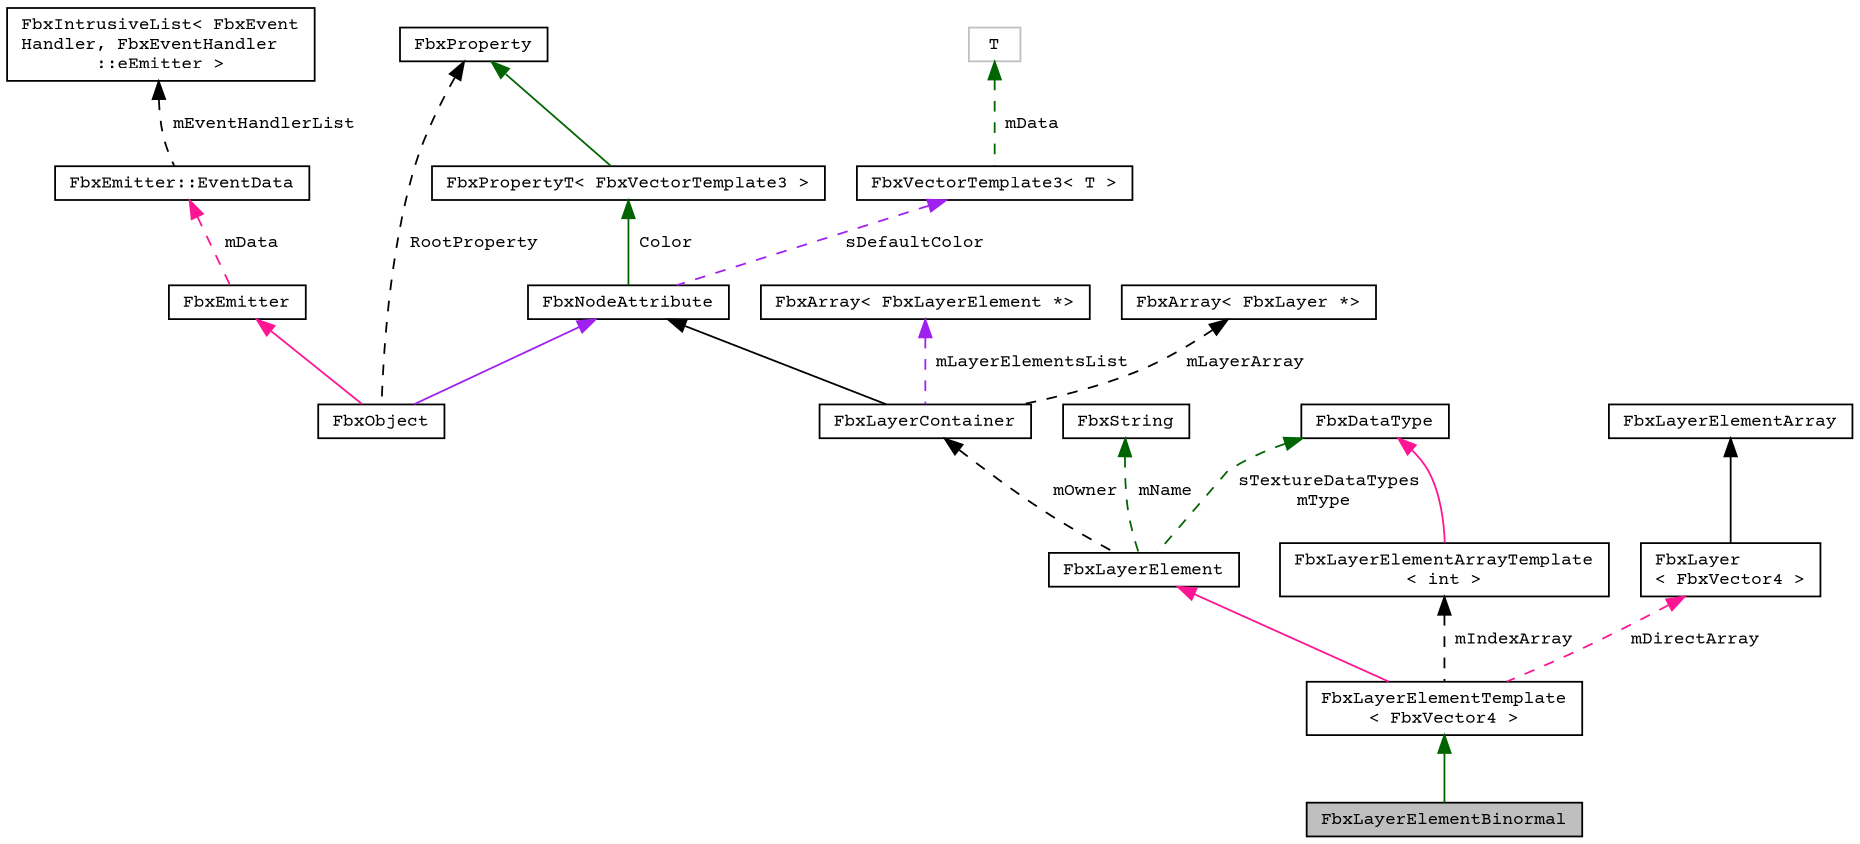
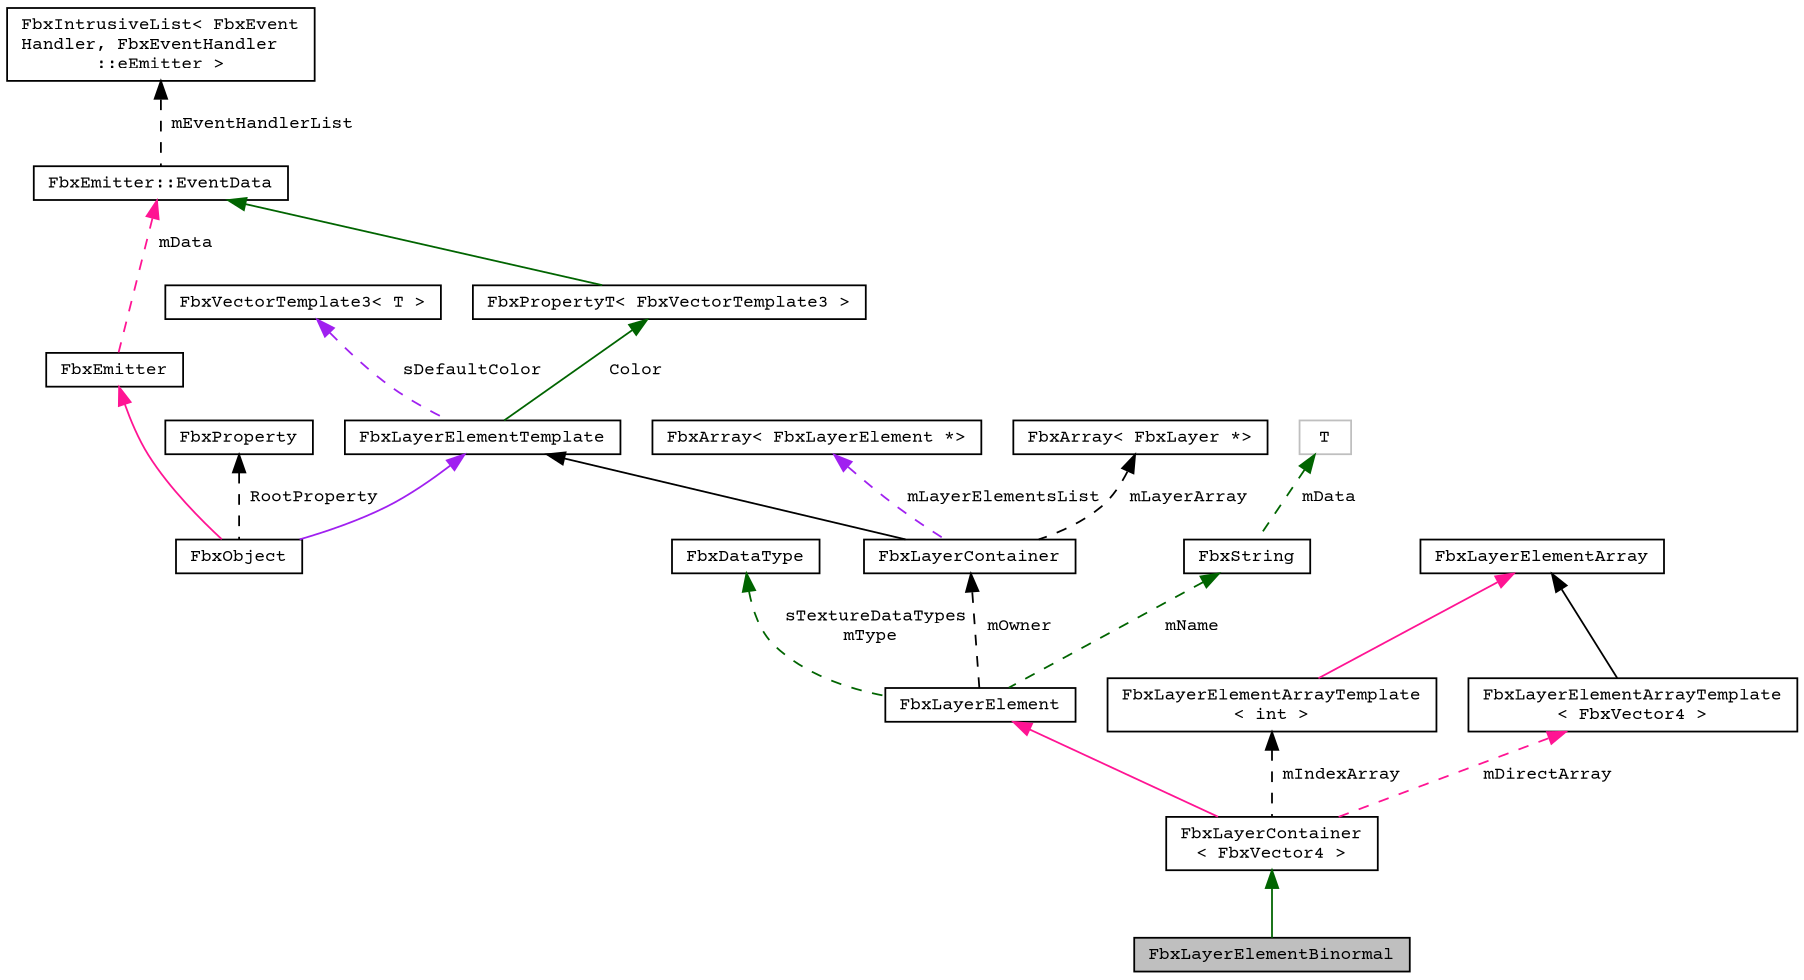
edge "FbxPropertyT< FbxVectorTemplate3 >" -> "FbxProperty": now "FbxPropertyT< FbxVectorTemplate3 >" -> "FbxEmitter::EventData"
edge "FbxVectorTemplate3< T >" -> "T": now "FbxString" -> "T"
node "FbxNodeAttribute": label "FbxNodeAttribute" -> "FbxLayerElementTemplate"
edge "FbxLayerElementArrayTemplate < int >" -> "FbxDataType": now "FbxLayerElementArrayTemplate < int >" -> "FbxLayerElementArray"
node "FbxLayer < FbxVector4 >": label "FbxLayer < FbxVector4 >" -> "FbxLayerElementArrayTemplate < FbxVector4 >"
node "FbxLayerElementTemplate < FbxVector4 >": label "FbxLayerElementTemplate < FbxVector4 >" -> "FbxLayerContainer < FbxVector4 >"
